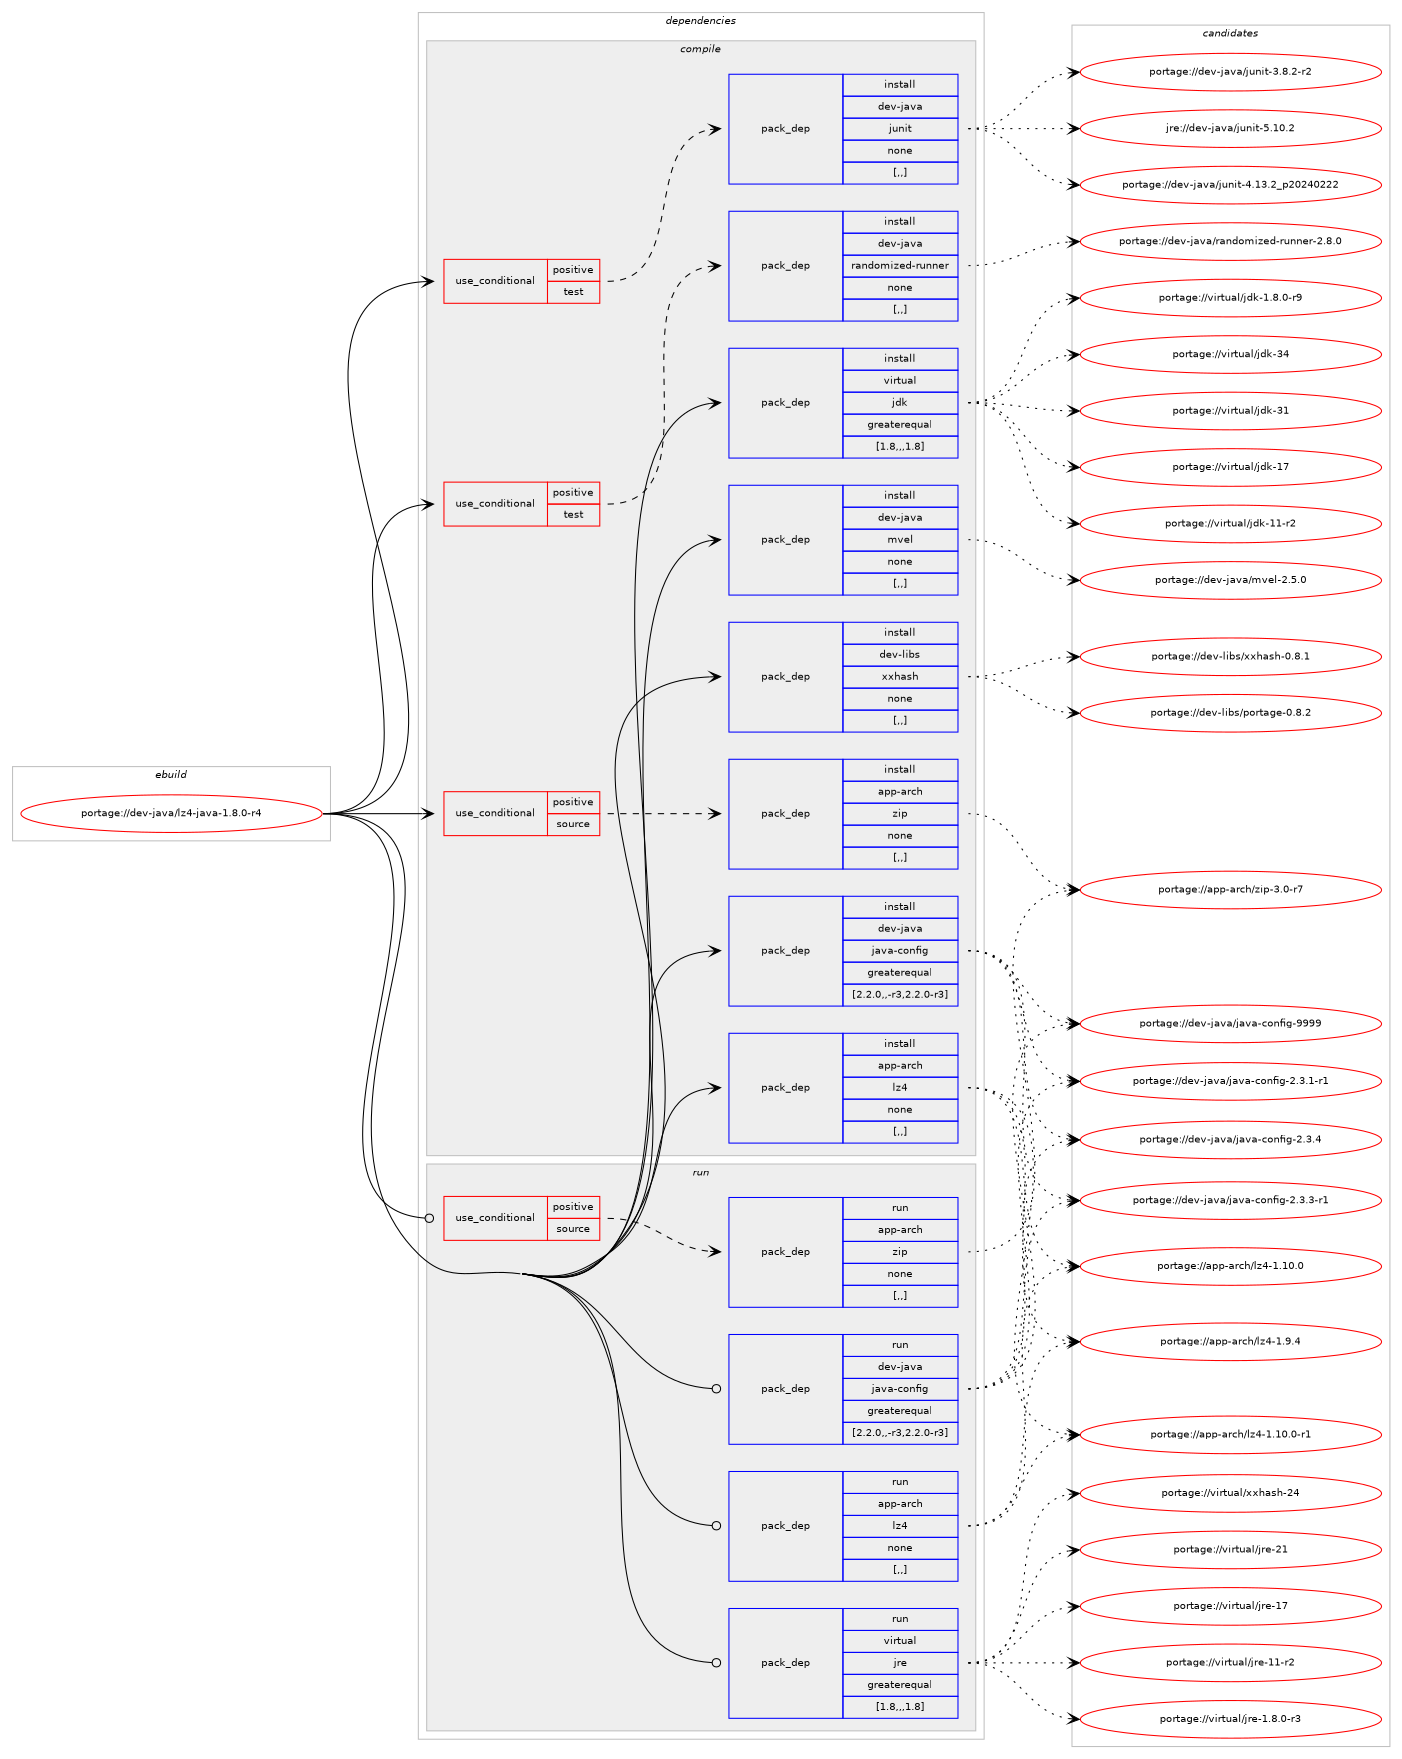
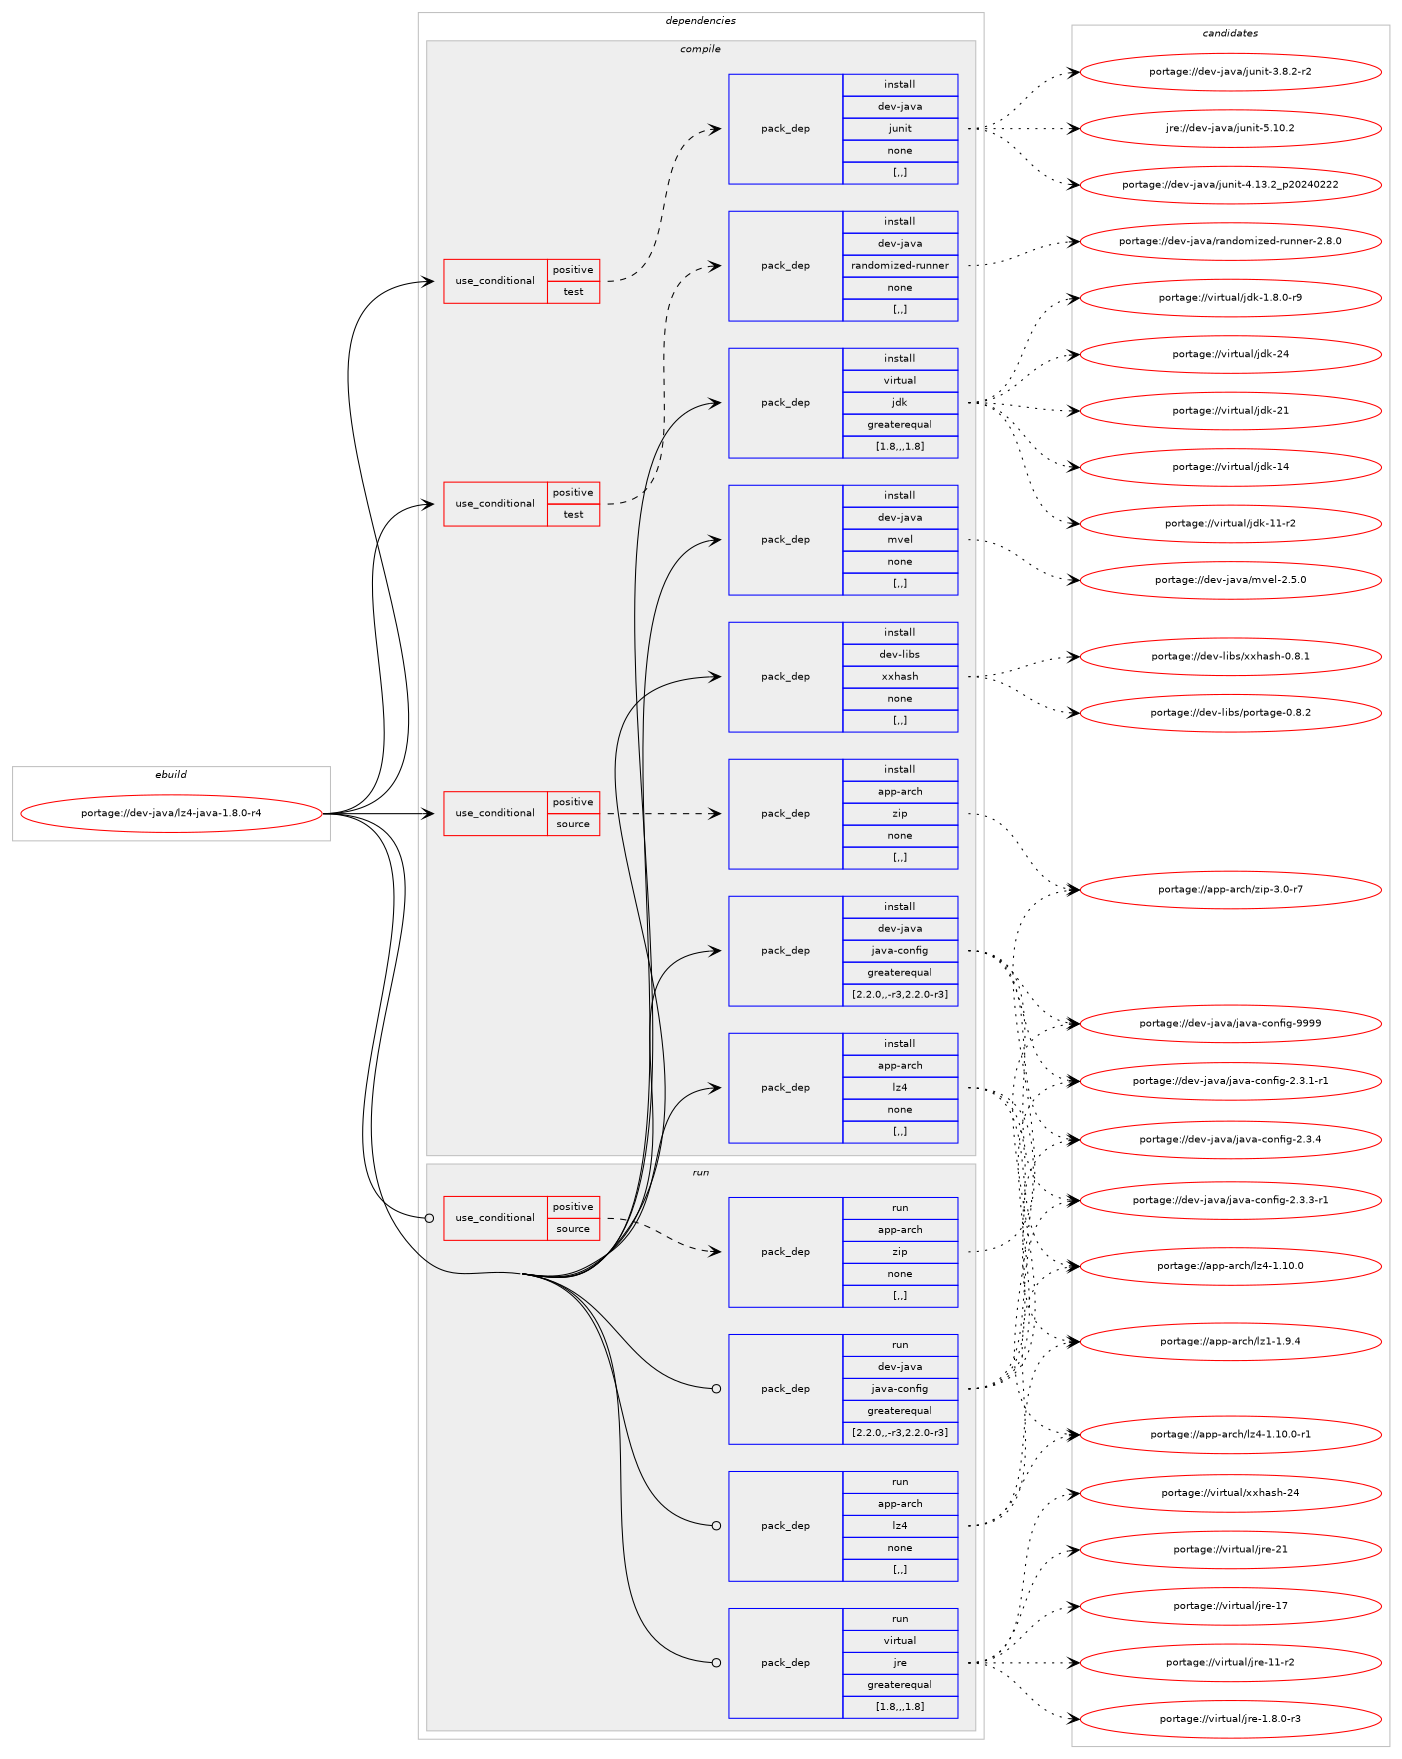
node "portage://virtual/jdk-34": label "portage://virtual/jdk-34" -> "portage://virtual/jdk-24"
node "portage://virtual/jdk-31": label "portage://virtual/jdk-31" -> "portage://virtual/jdk-21"
node "portage://virtual/jdk-17": label "portage://virtual/jdk-17" -> "portage://virtual/jdk-14"
node "portage://app-arch/lz4-1.9.4": label "portage://app-arch/lz4-1.9.4" -> "portage://app-arch/lz1-1.9.4"
